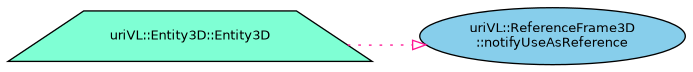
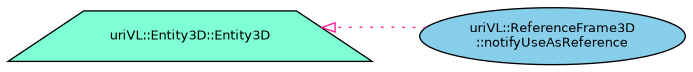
edge "uriVL::Entity3D::Entity3D" -> "uriVL::ReferenceFrame3D ::notifyUseAsReference": reversed
